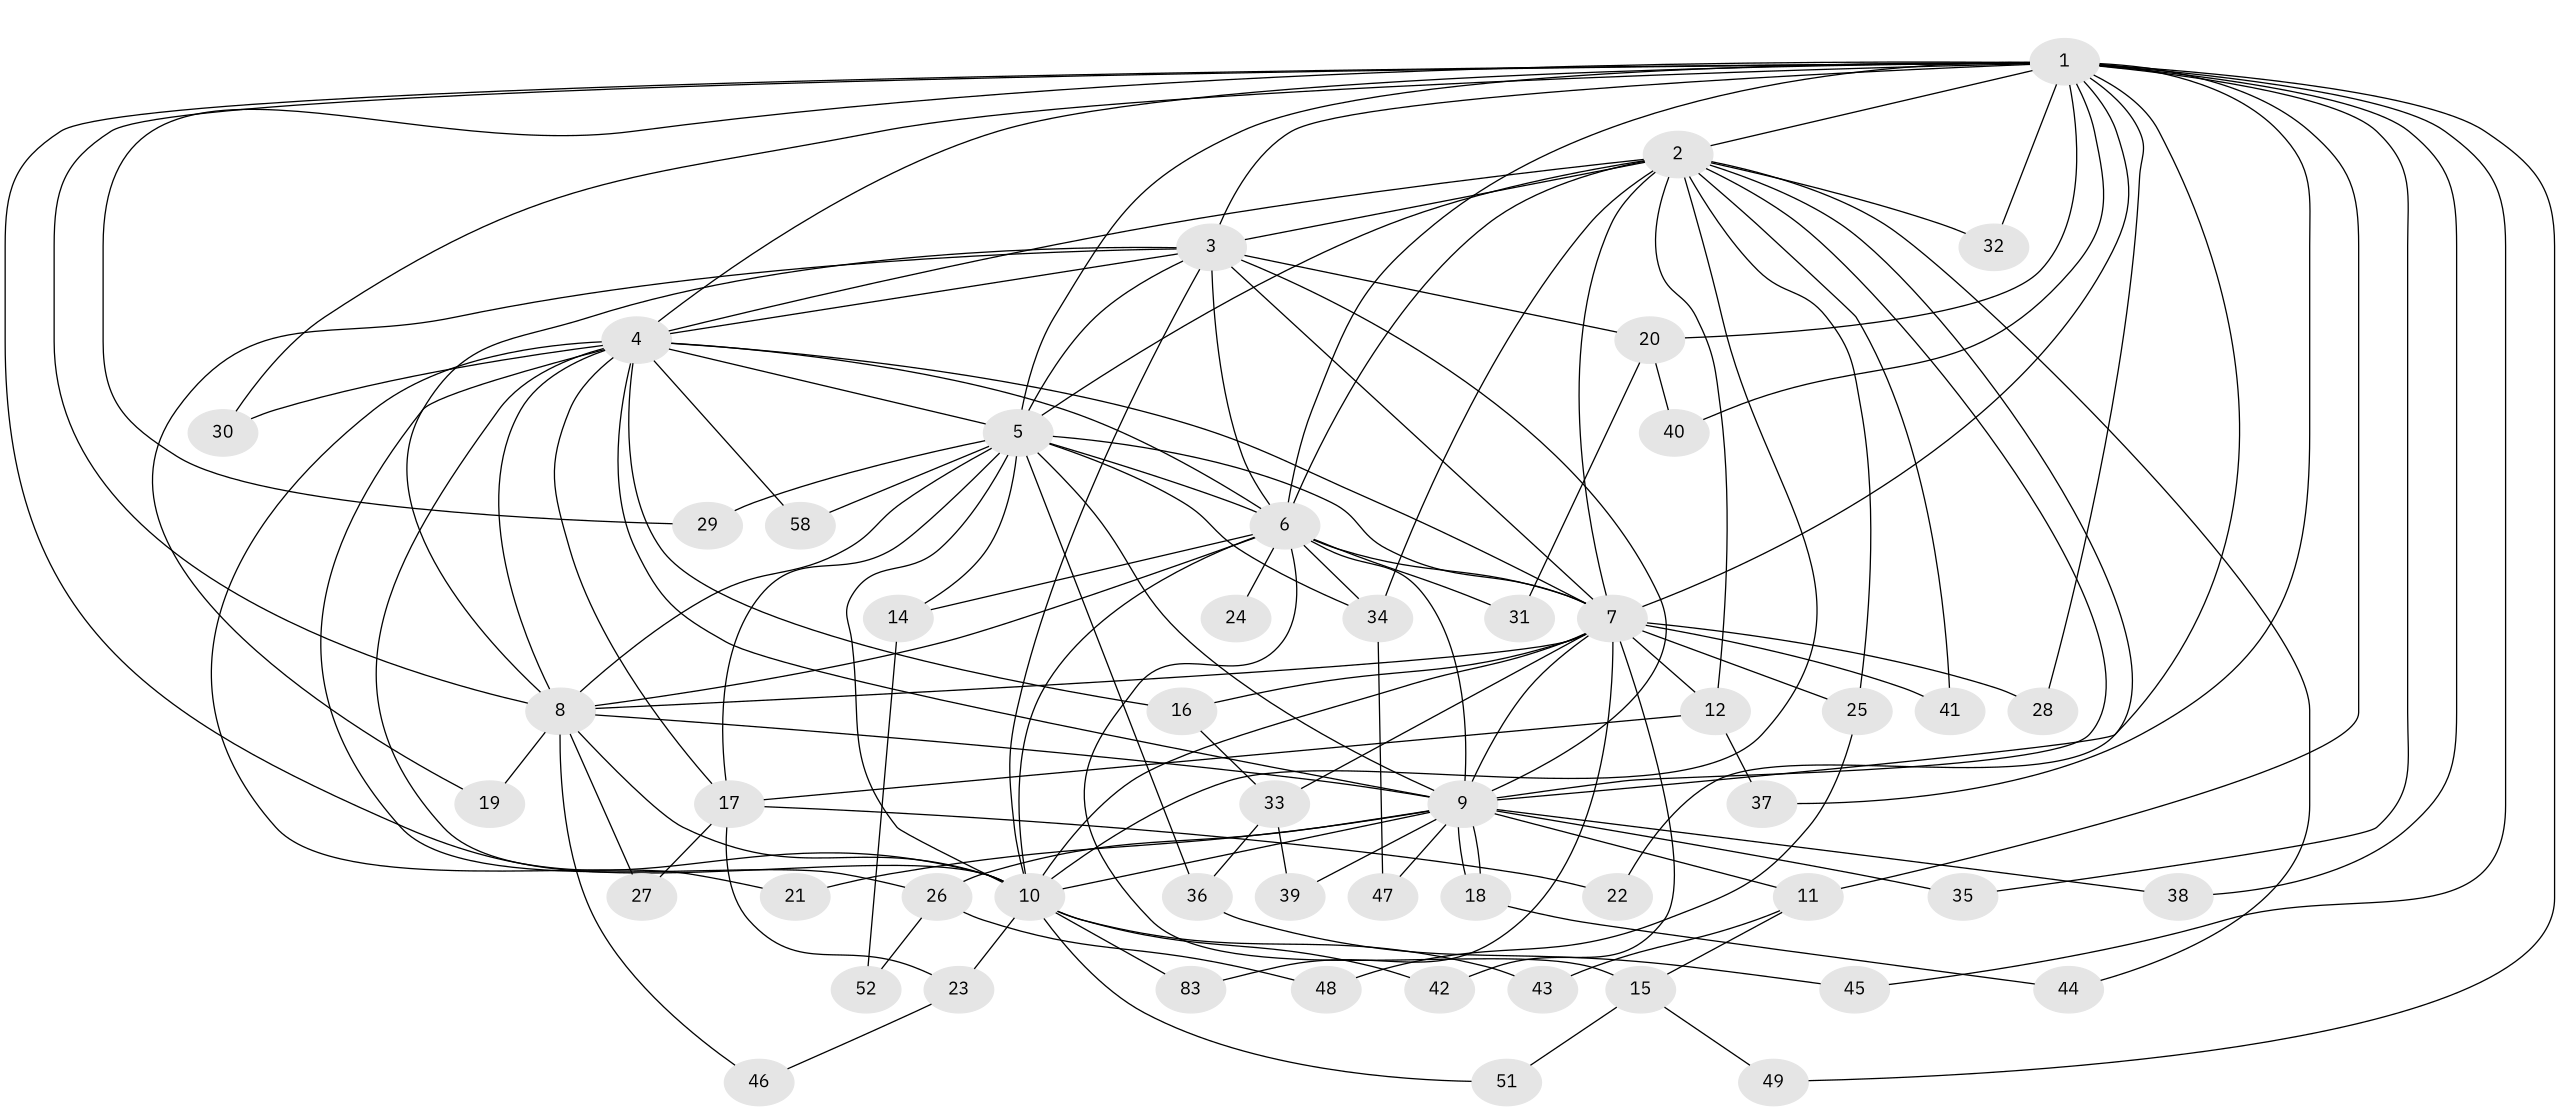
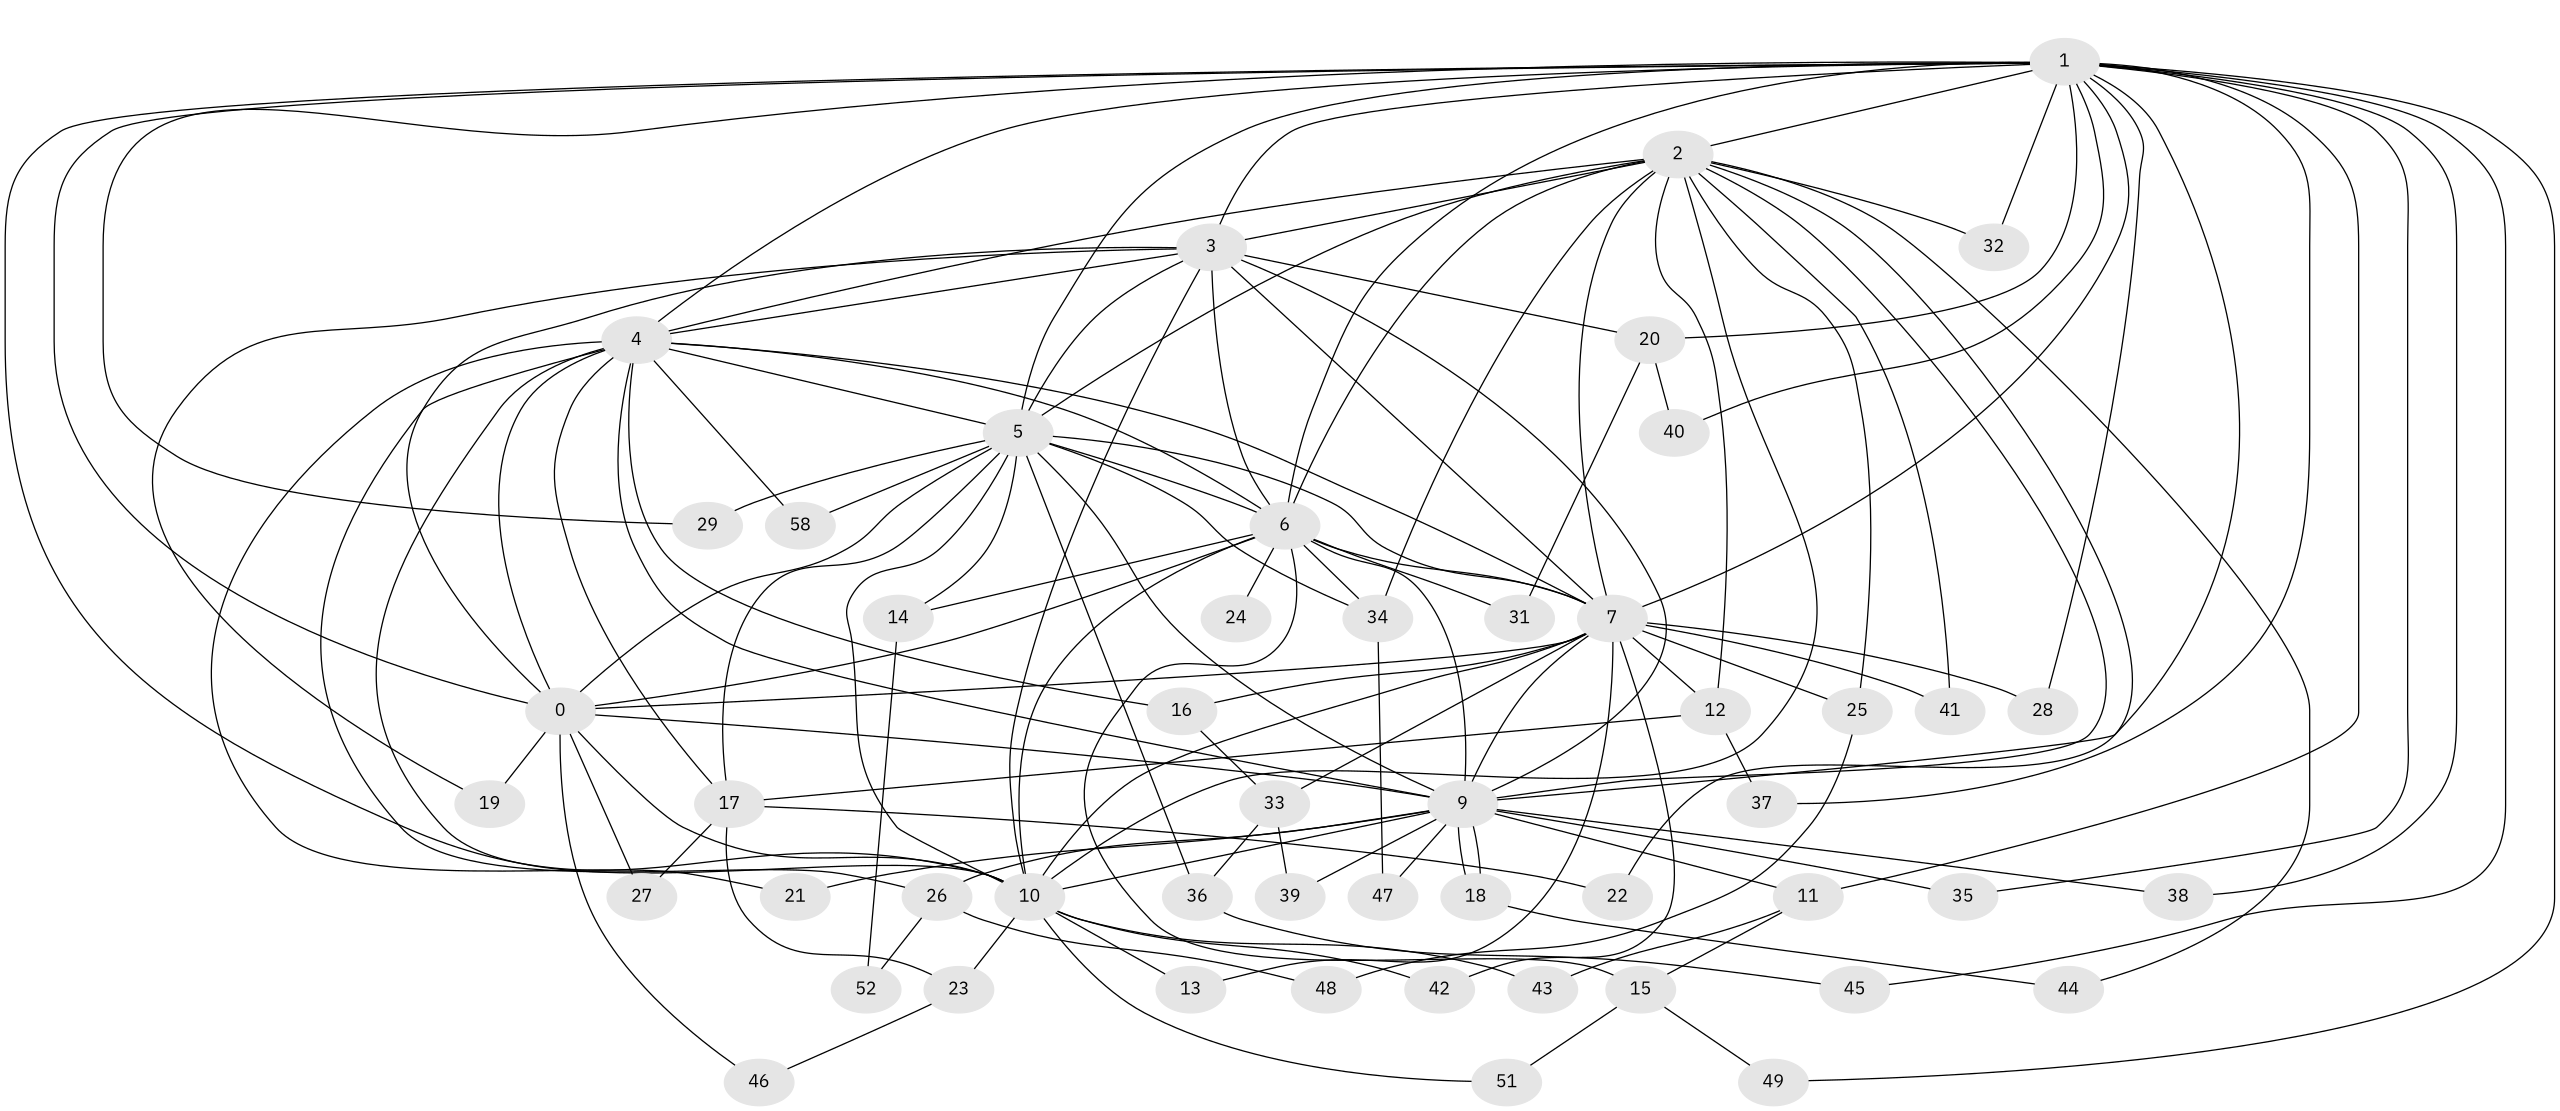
node "30": removed
node "8": label "8" -> "0"
node "83": label "83" -> "13"
